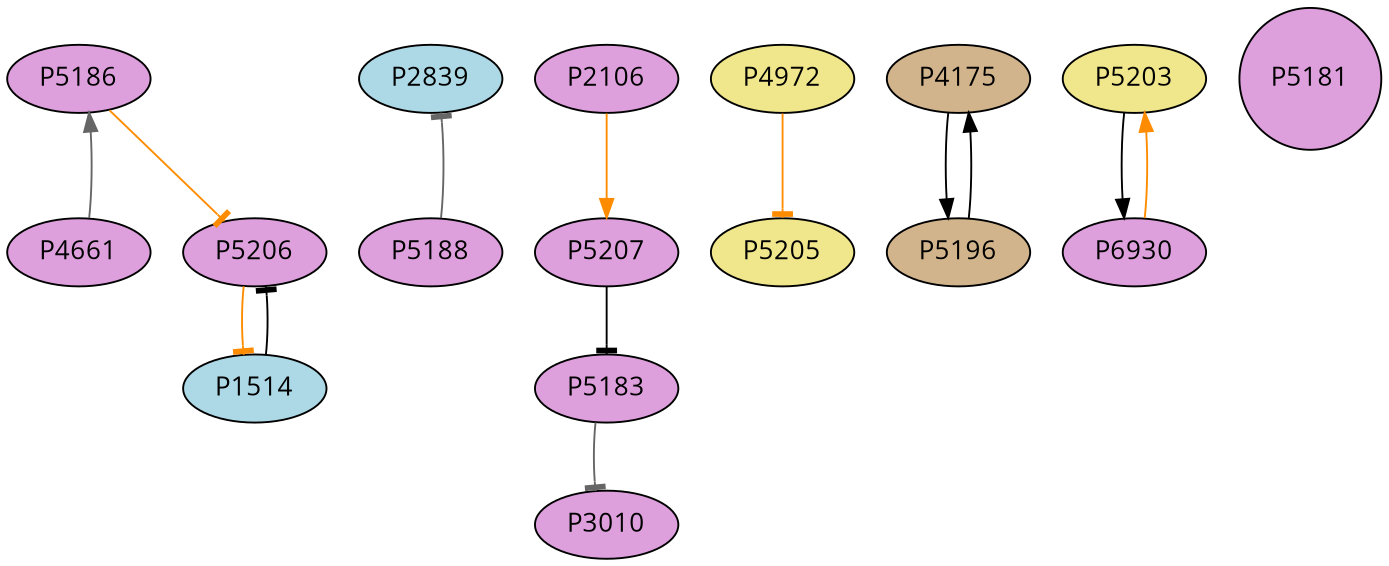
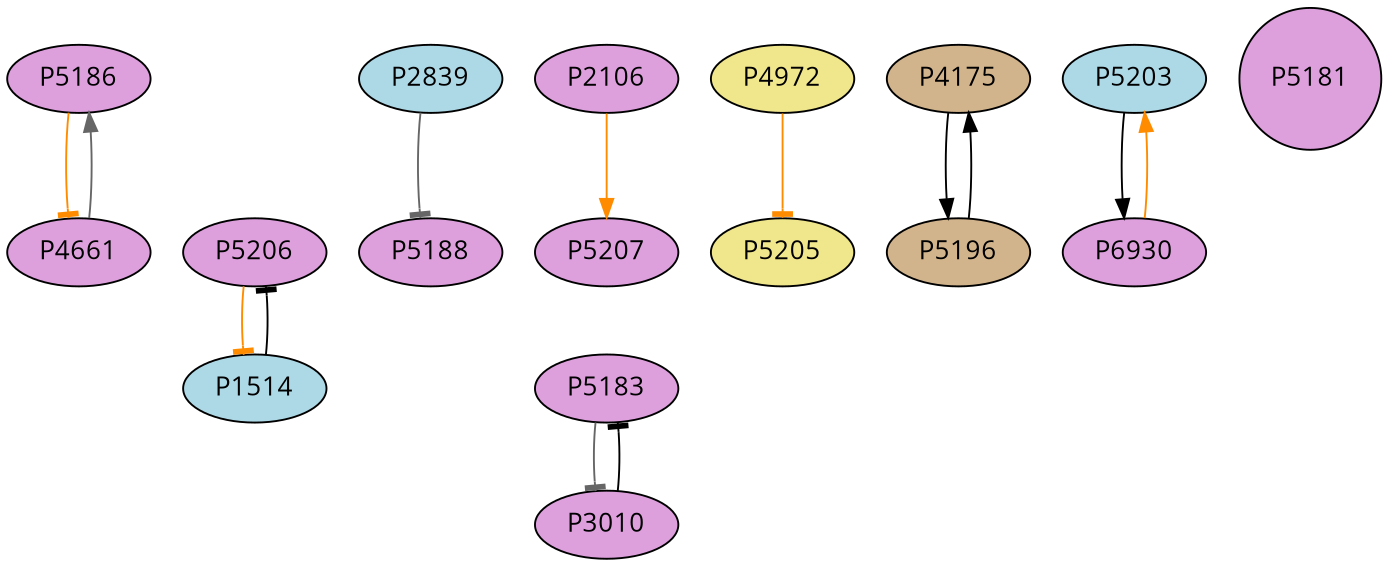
node "P5203": fillcolor khaki -> lightblue
edge "P5186" -> "P5206": now "P5186" -> "P4661"
edge "P5188" -> "P2839": reversed
edge "P5207" -> "P5183": now "P3010" -> "P5183"
